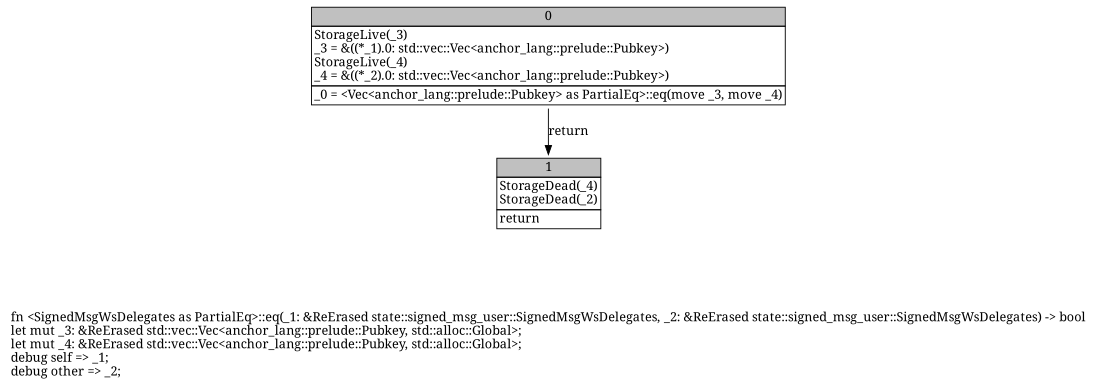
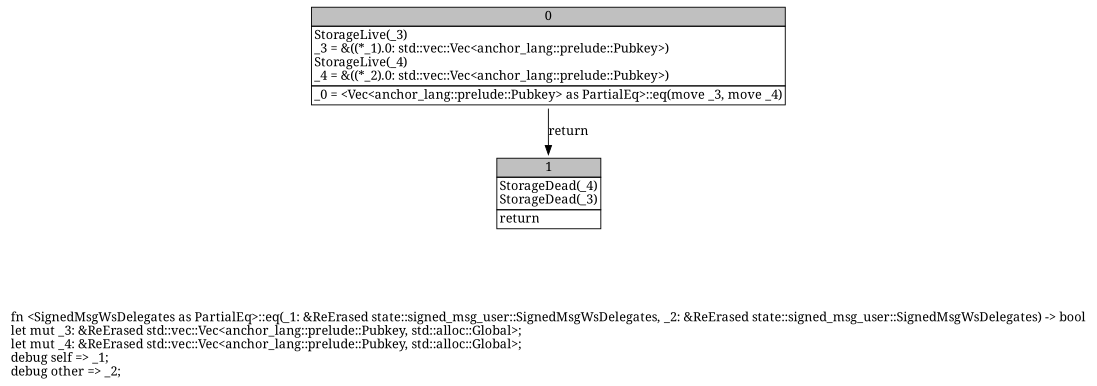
node "1": text "StorageDead(_2)" -> "StorageDead(_3)"
